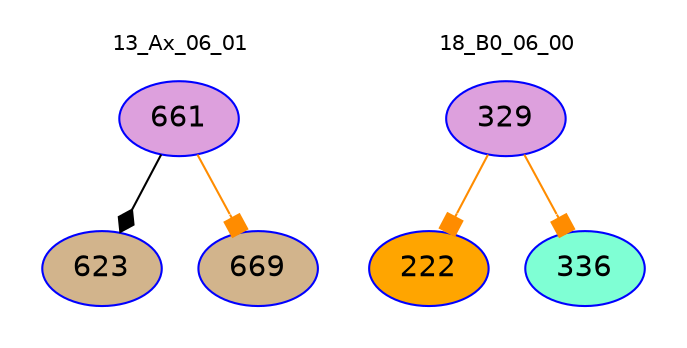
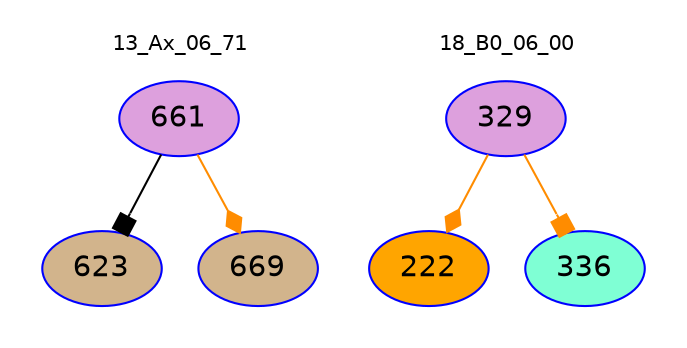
cluster "13_Ax_06_01": label "13_Ax_06_01" -> "13_Ax_06_71"
edge "661" -> "623": arrowhead diamond -> box
edge "661" -> "669": arrowhead box -> diamond
edge "329" -> "222": arrowhead box -> diamond
